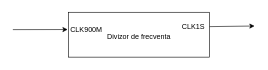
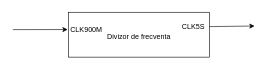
node "CLK1S": label "CLK1S" -> "CLK5S"
